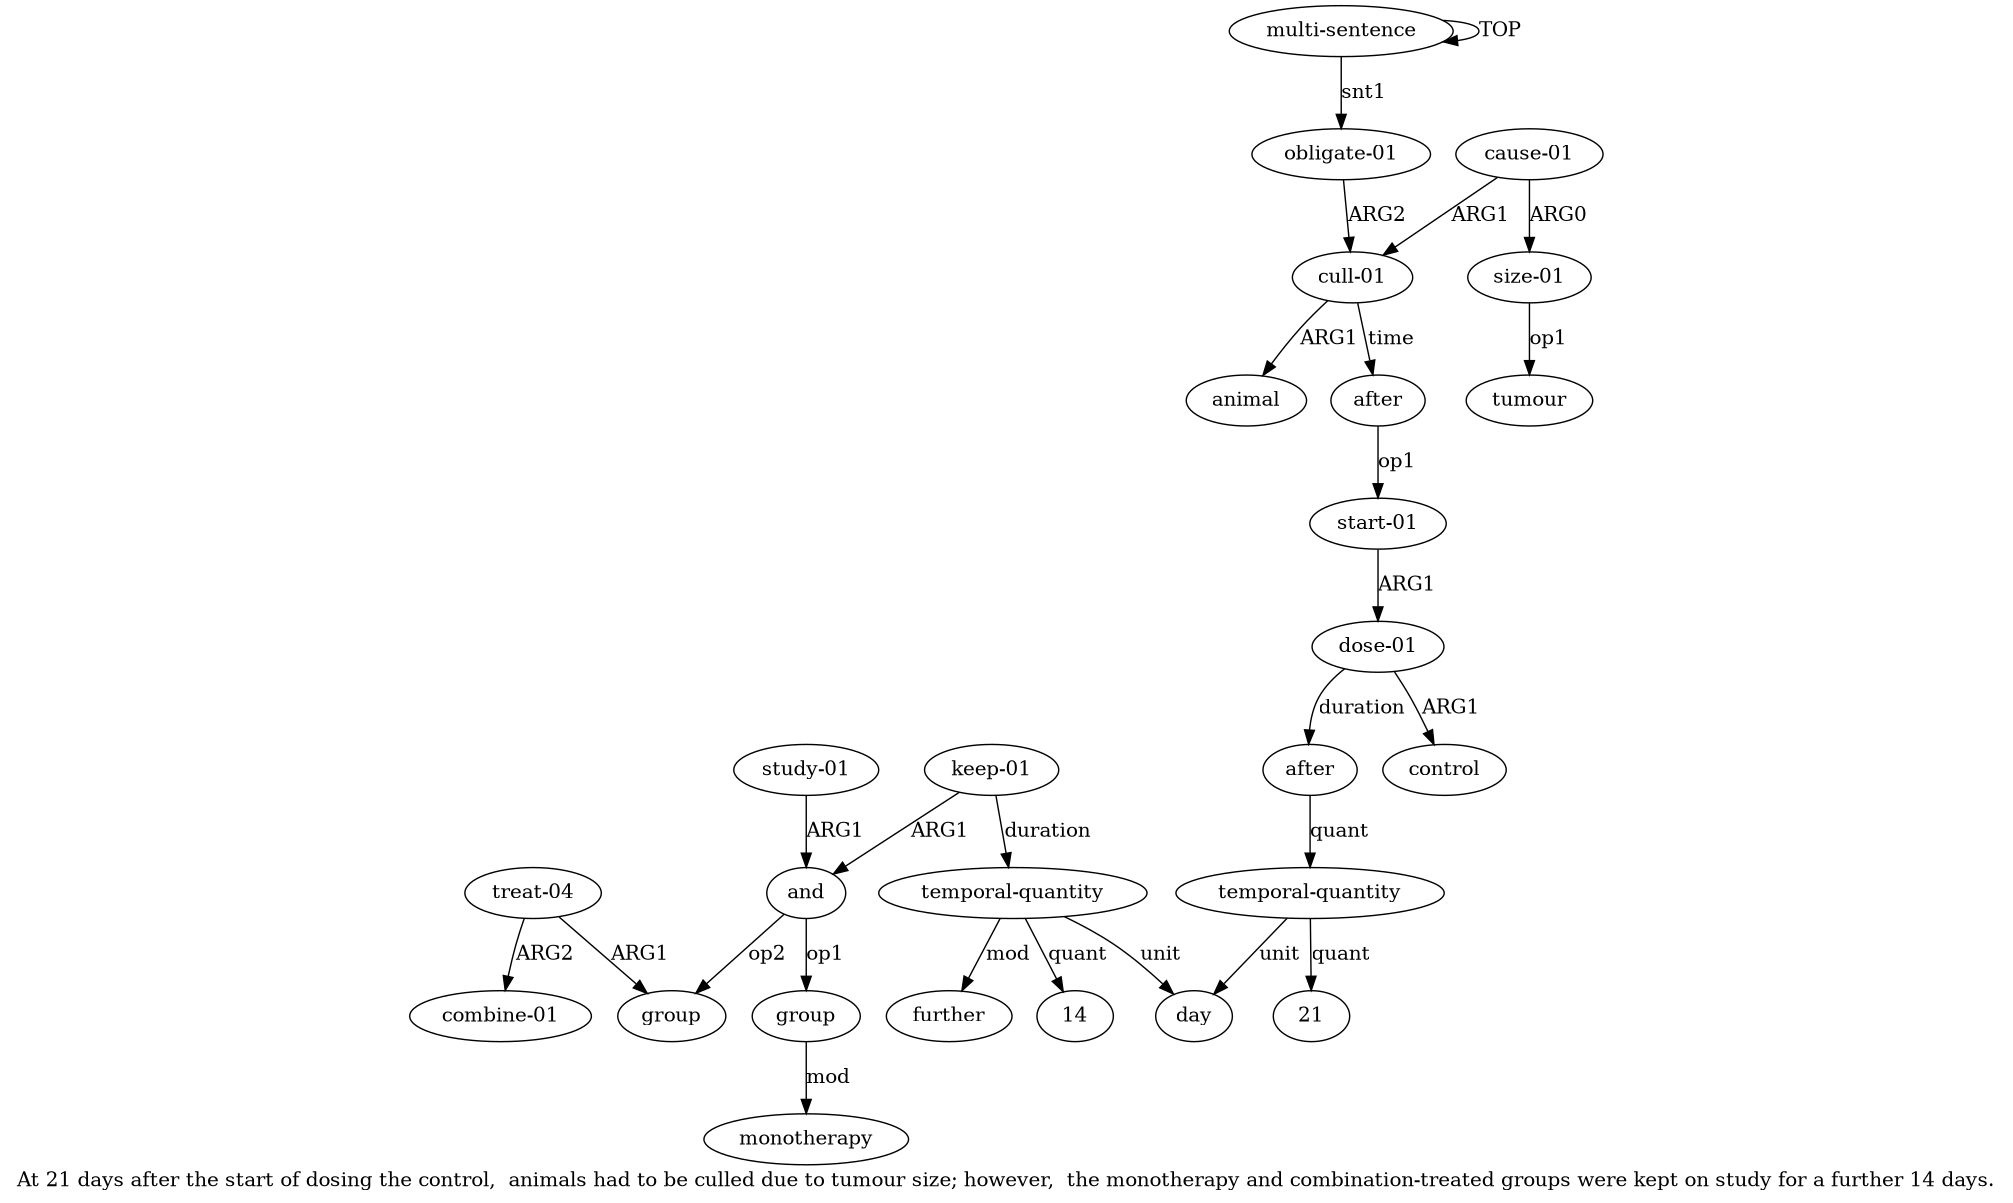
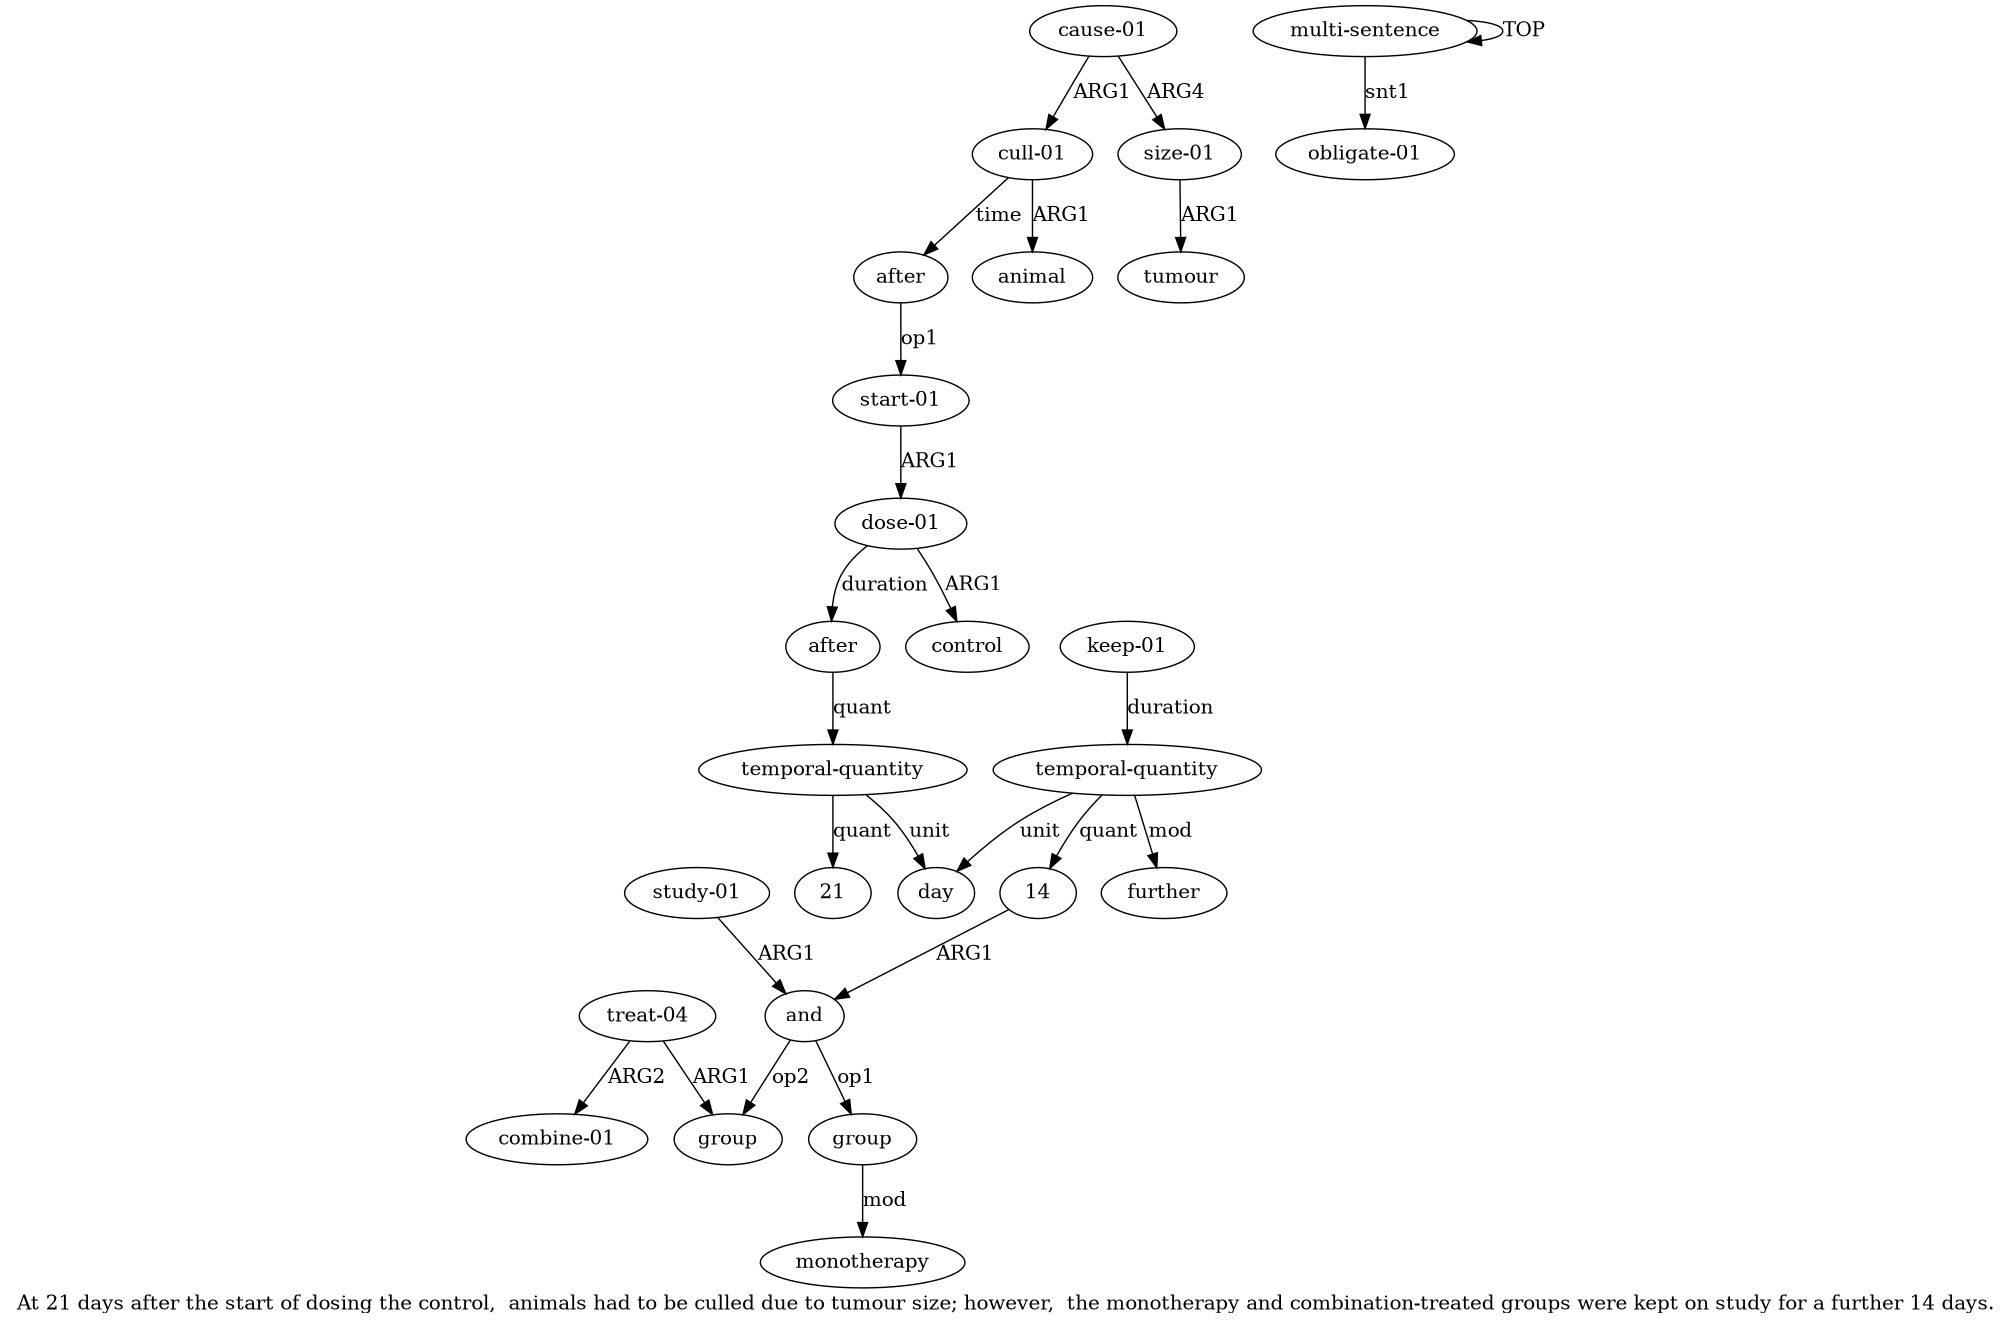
edge "obligate-01" -> "cull-01": removed, label "ARG2"
edge "cause-01" -> "size-01": label "ARG0" -> "ARG4"
edge "size-01" -> "tumour": label "op1" -> "ARG1"
edge "keep-01" -> "and": now "14" -> "and"
